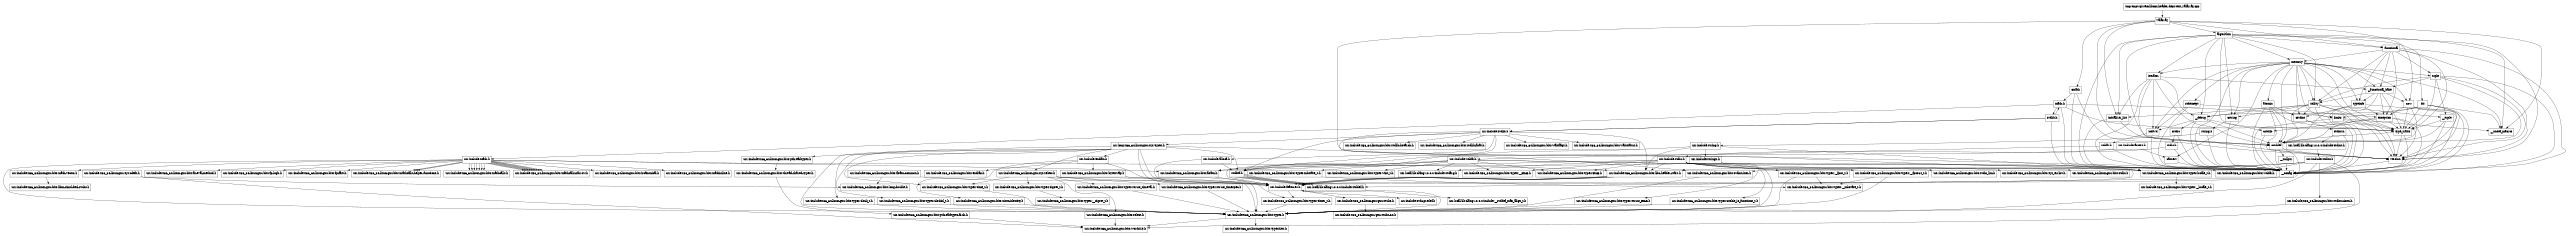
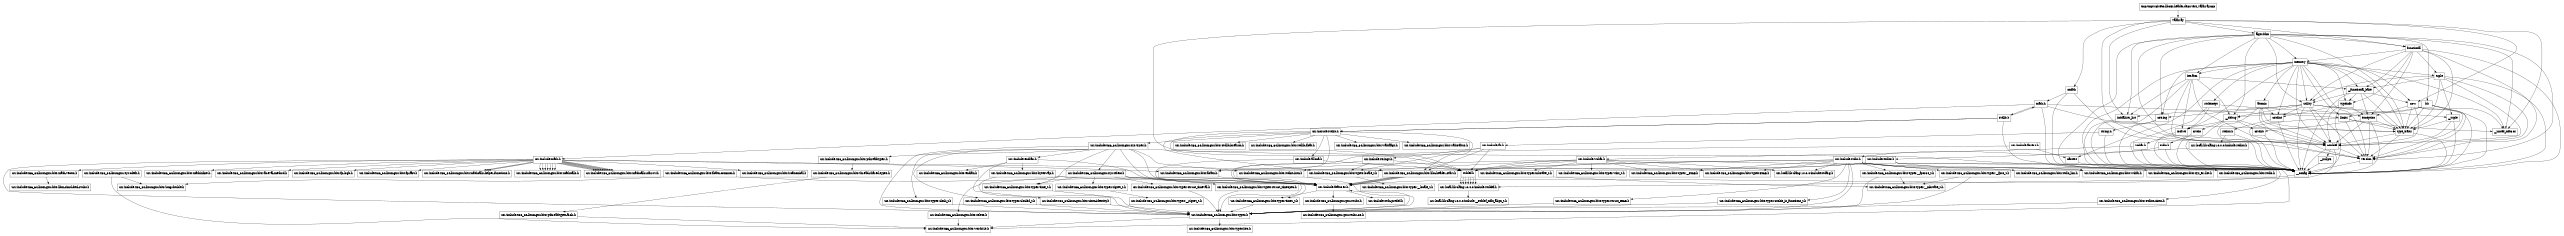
node "usr/long/x86_64-linux-gnu/sys/types.h": label "usr/long/x86_64-linux-gnu/sys/types.h" -> "usr/include/x86_64-linux-gnu/sys/types.h"
node "usr/include/string.h": label "usr/include/string.h" -> "usr/include/flt.h"
edge "usr/include/wchar.h" -> "usr/include/x86_64-linux-gnu/bits/libc-header-start.h": added
edge "usr/include/stdint.h" -> "usr/include/x86_64-linux-gnu/bits/types.h": removed
